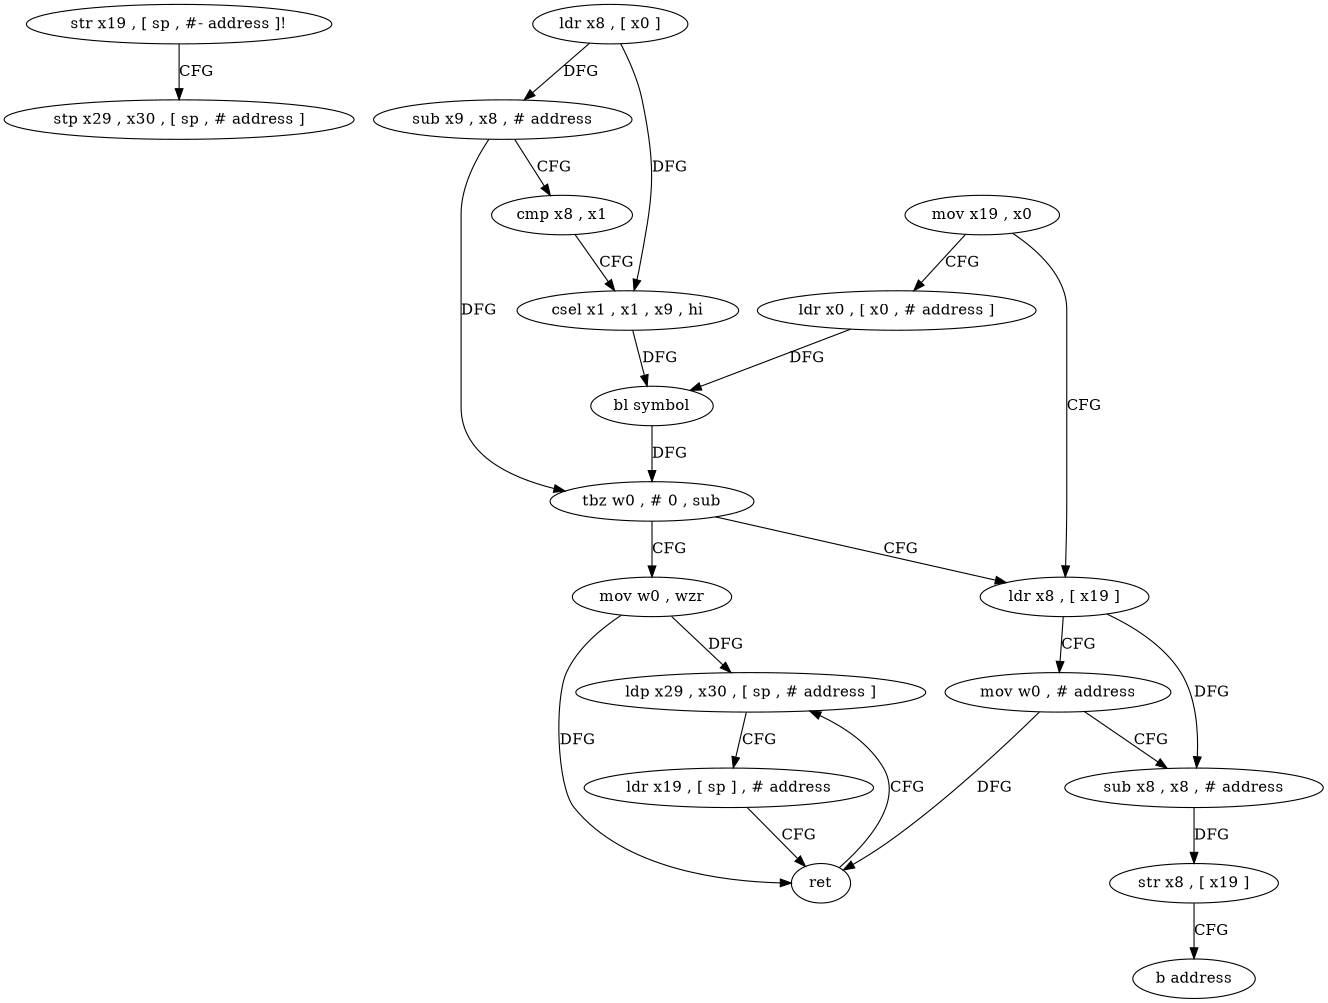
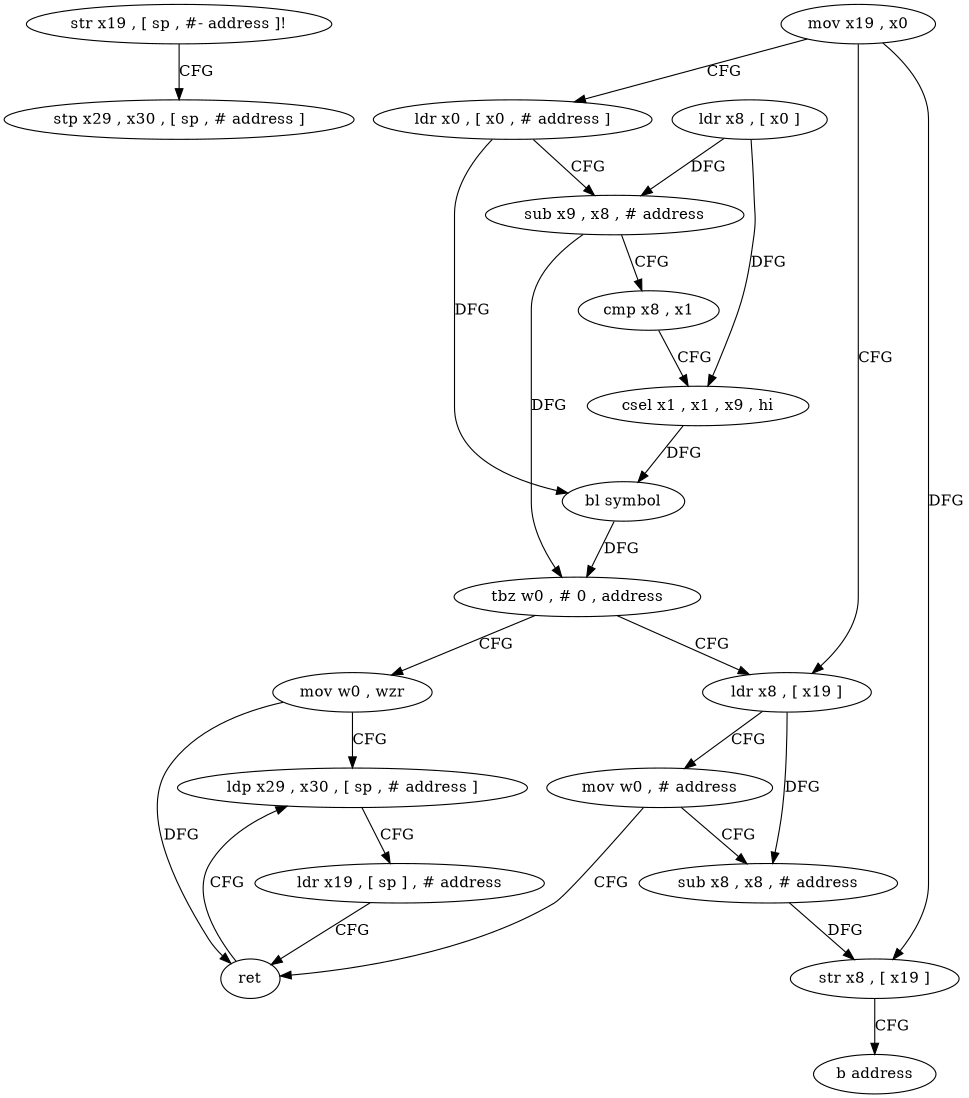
edge "ldr x0 , [ x0 , # address ]" -> "sub x9 , x8 , # address": added, label "CFG"
edge "mov x19 , x0" -> "str x8 , [ x19 ]": added, label "DFG"
node "tbz w0 , # 0 , sub": label "tbz w0 , # 0 , sub" -> "tbz w0 , # 0 , address"
edge "mov w0 , wzr" -> "ldp x29 , x30 , [ sp , # address ]": label "DFG" -> "CFG"
edge "mov w0 , # address" -> "ret": label "DFG" -> "CFG"
